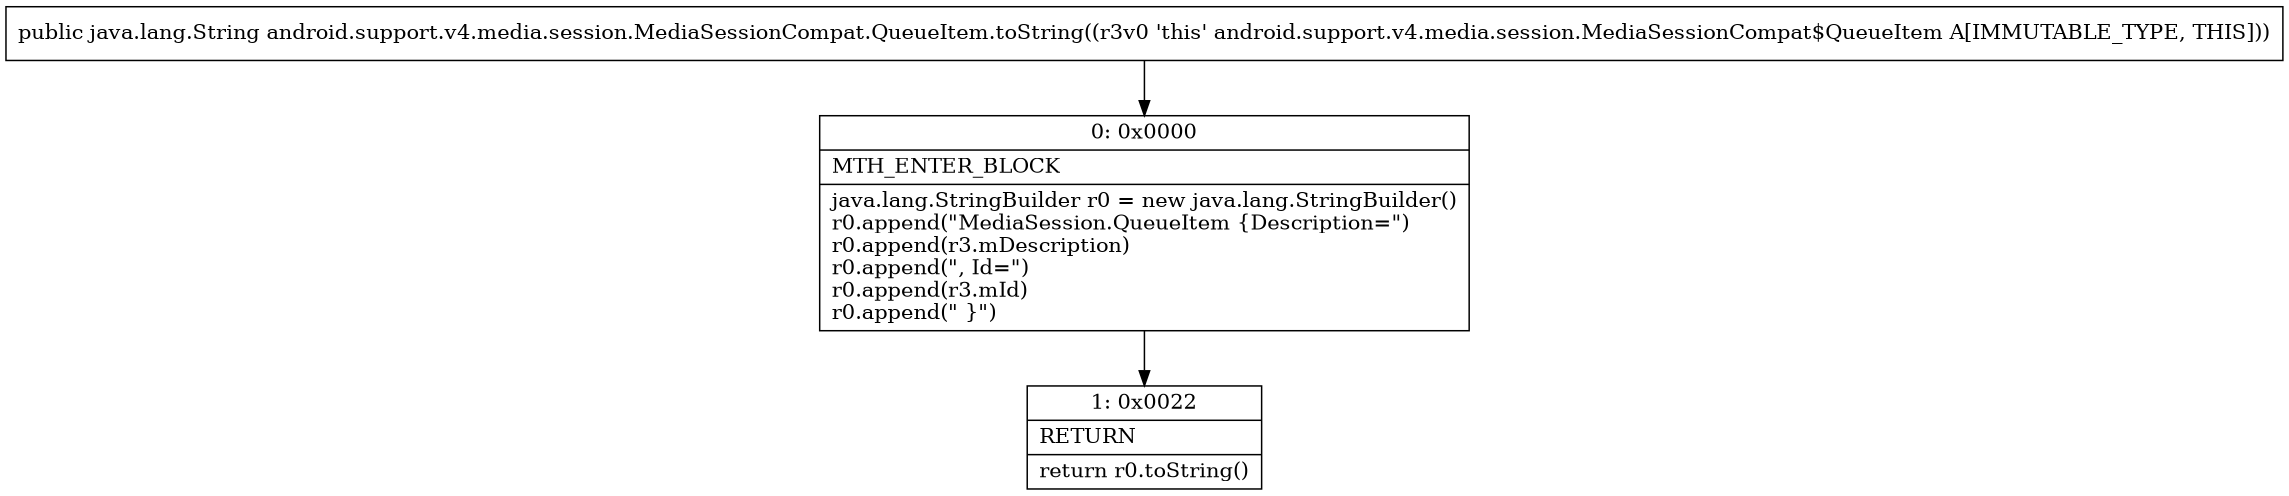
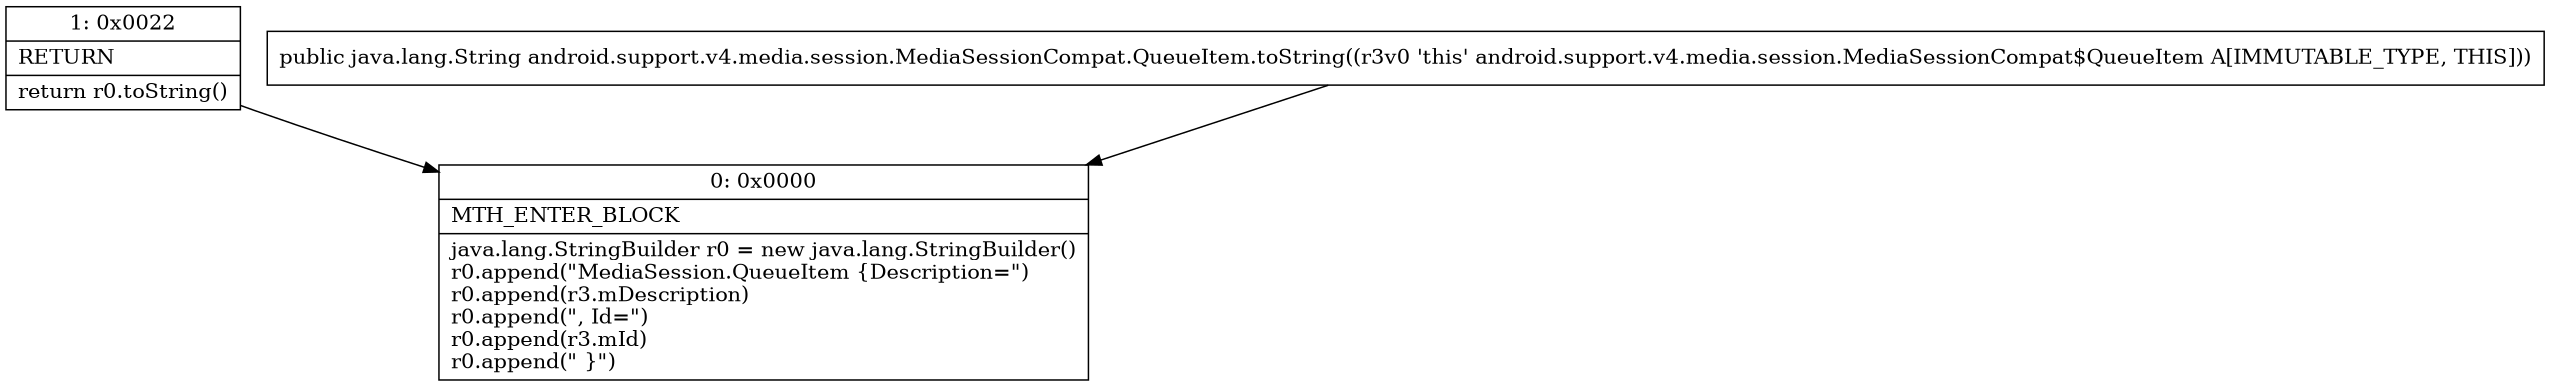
edge "0: 0x0000" -> "1: 0x0022": reversed
